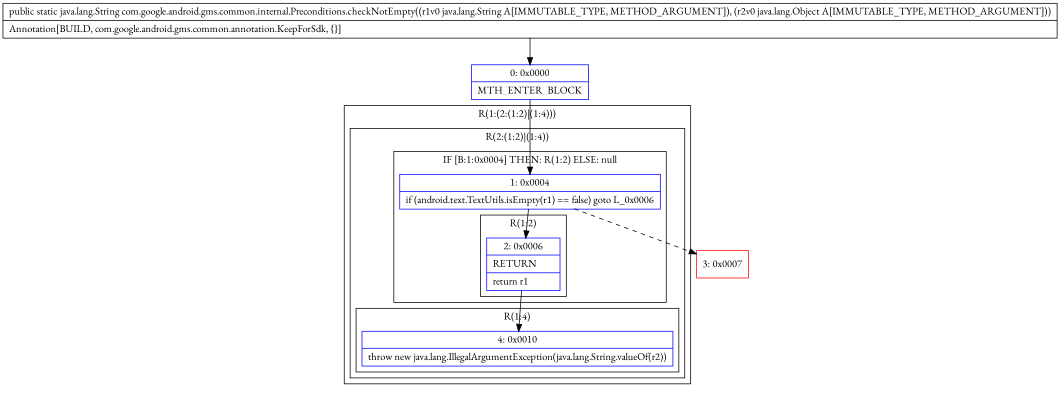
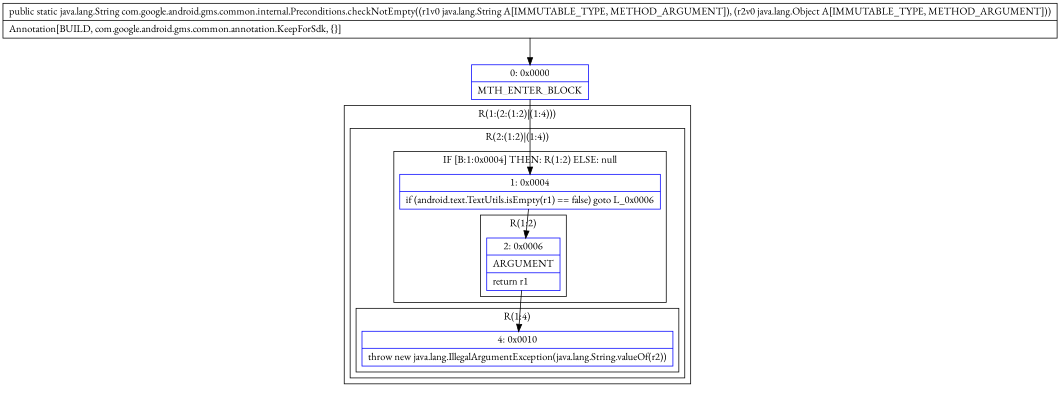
node "2: 0x0006": text "RETURN" -> "ARGUMENT"
node "3: 0x0007": removed
